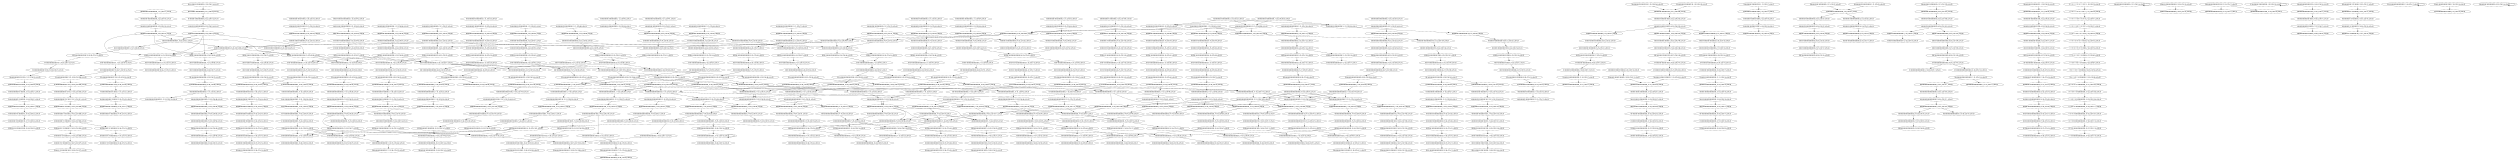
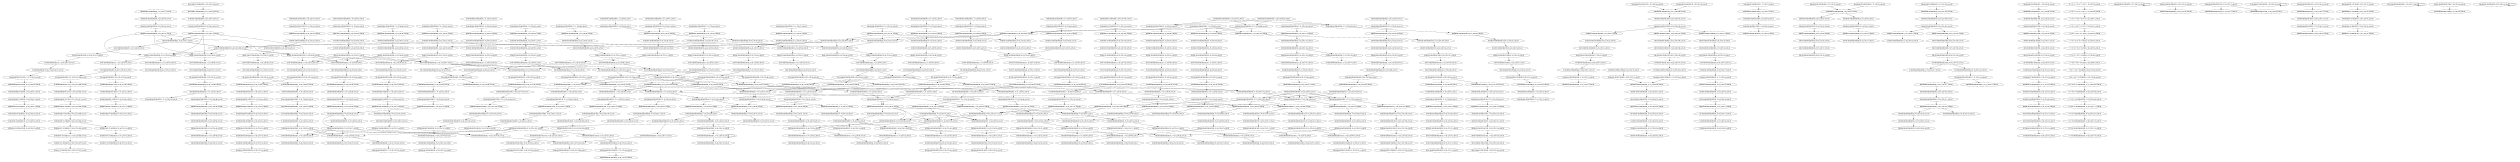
edge "00000000000000001000_14-33_COV:270_LEN:20" -> "00000000000000010000_15-35_COV:25_LEN:20": now "00000000000000000000_16-35_COV:1451_LEN:20" -> "00000000000000010000_15-35_COV:25_LEN:20"
